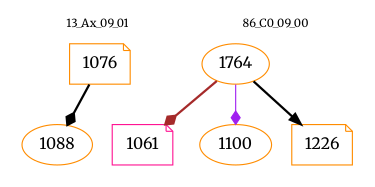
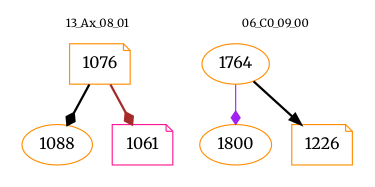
cluster "13_Ax_09_01": label "13_Ax_09_01" -> "13_Ax_08_01"
cluster "86_C0_09_00": label "86_C0_09_00" -> "06_C0_09_00"
edge "1764" -> "1061": now "1076" -> "1061"
node "1100": label "1100" -> "1800"
